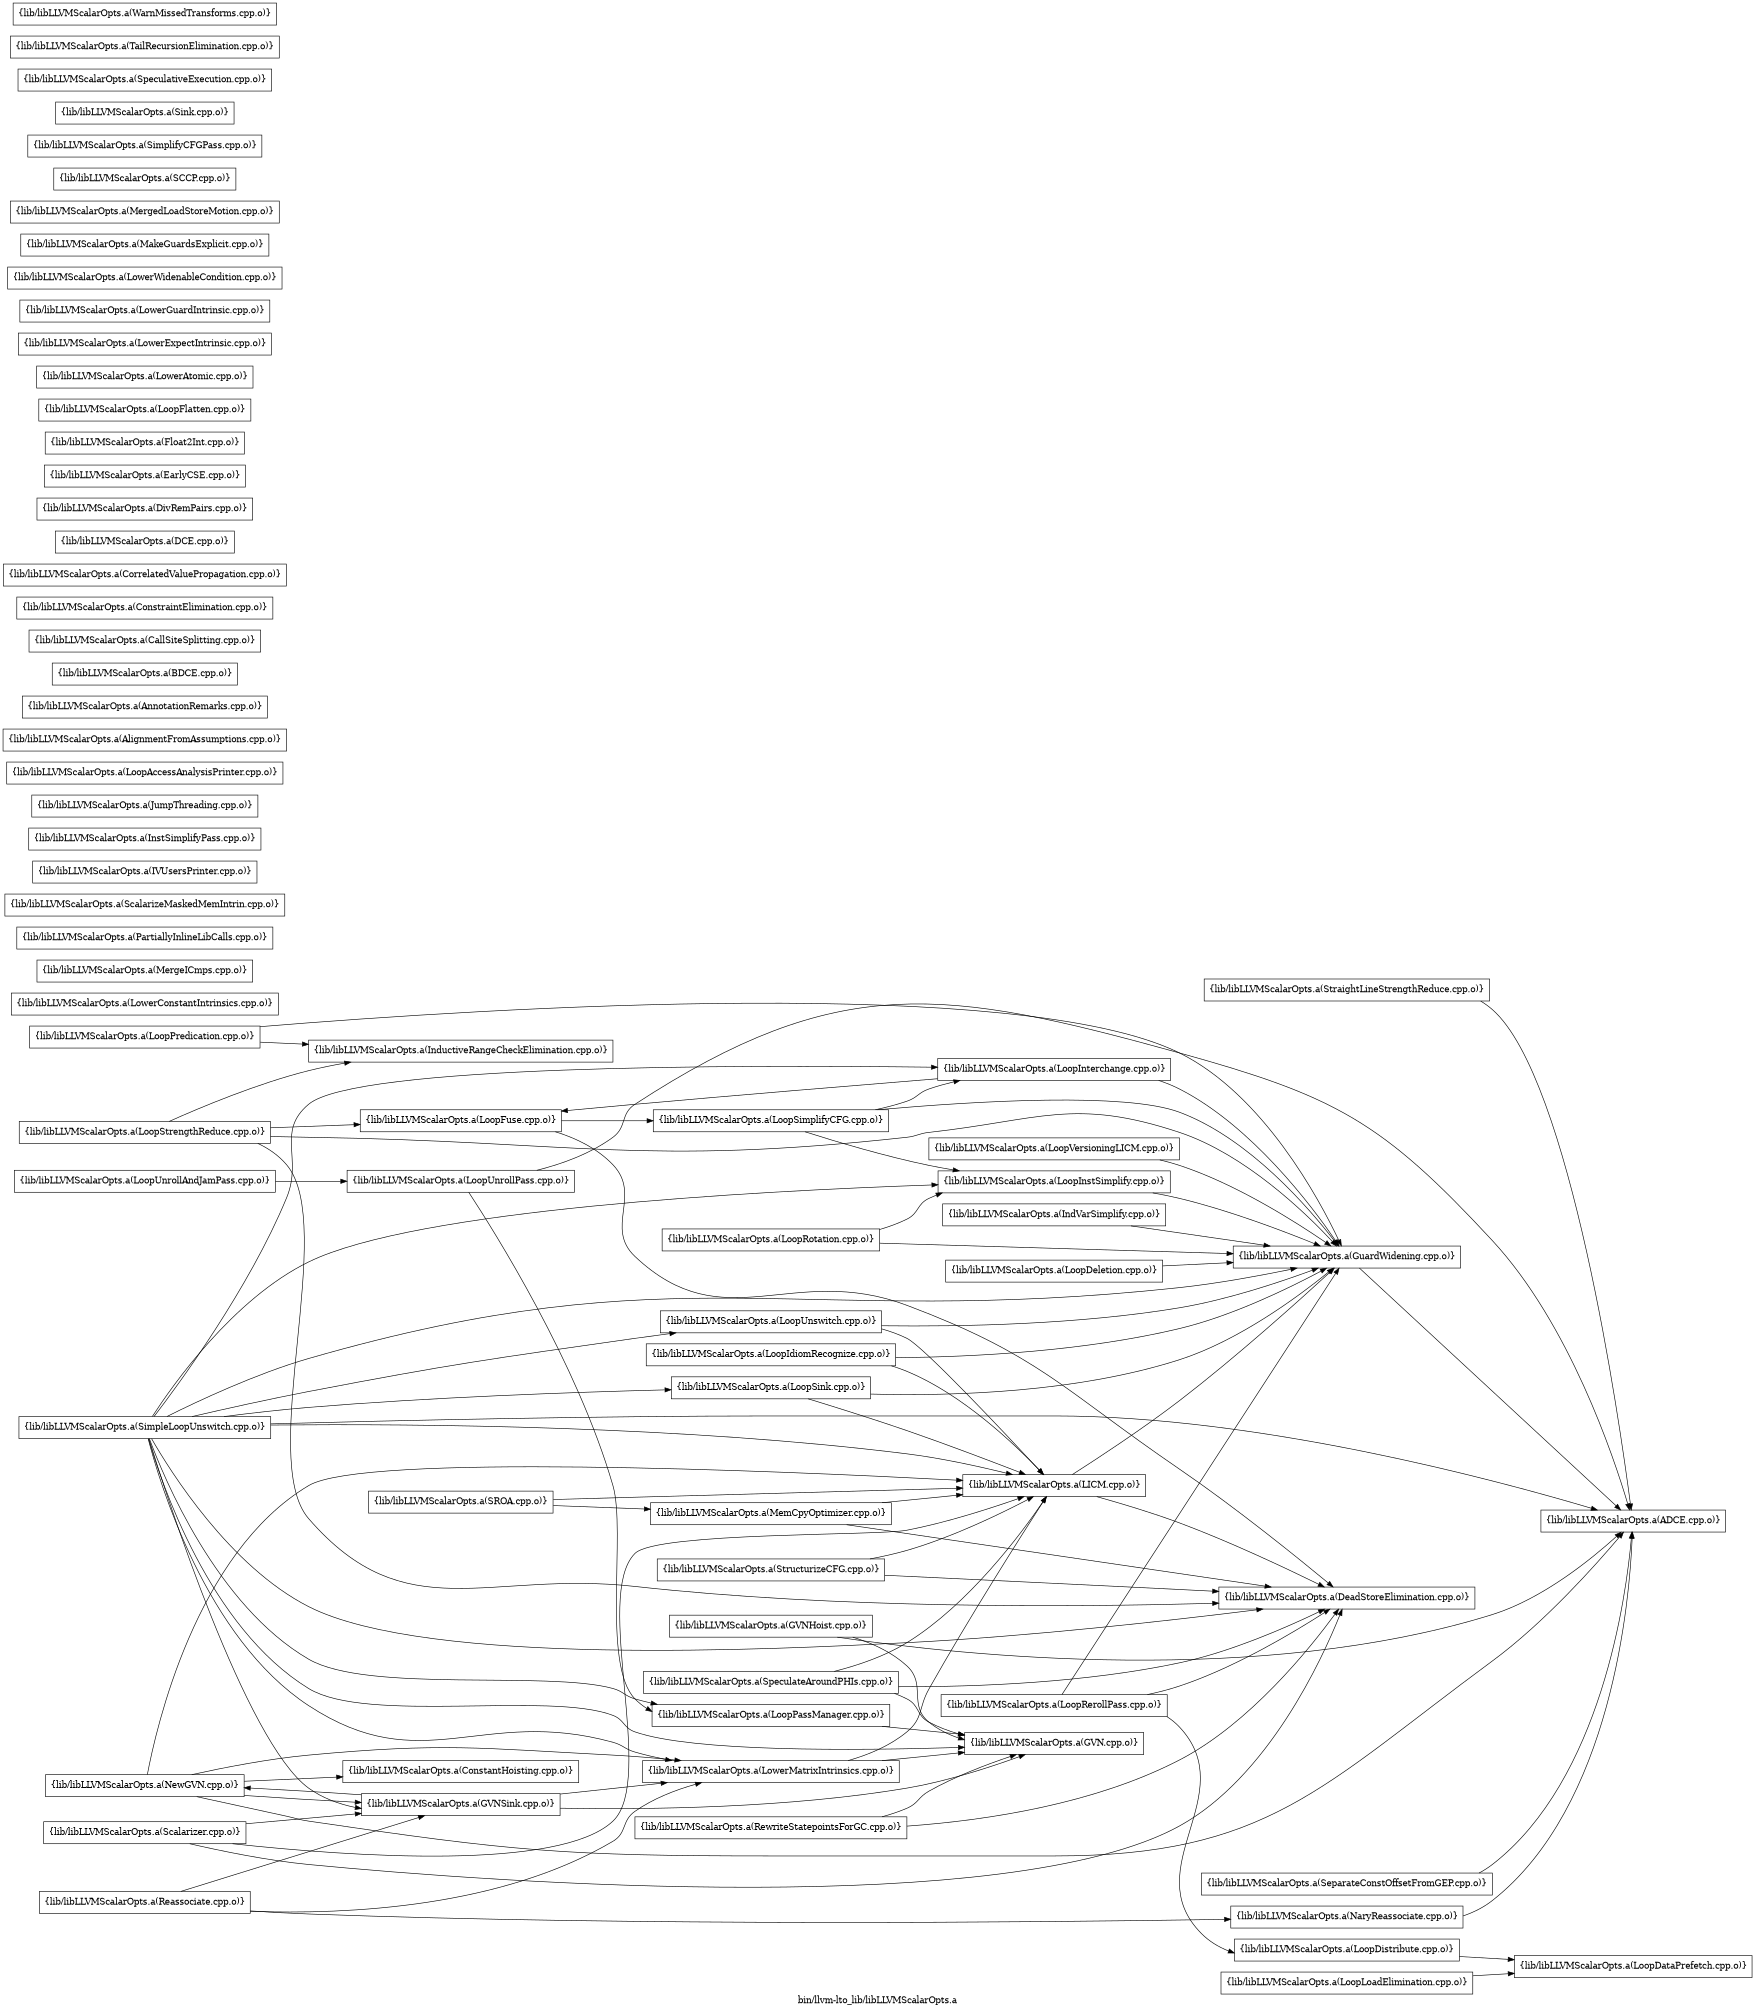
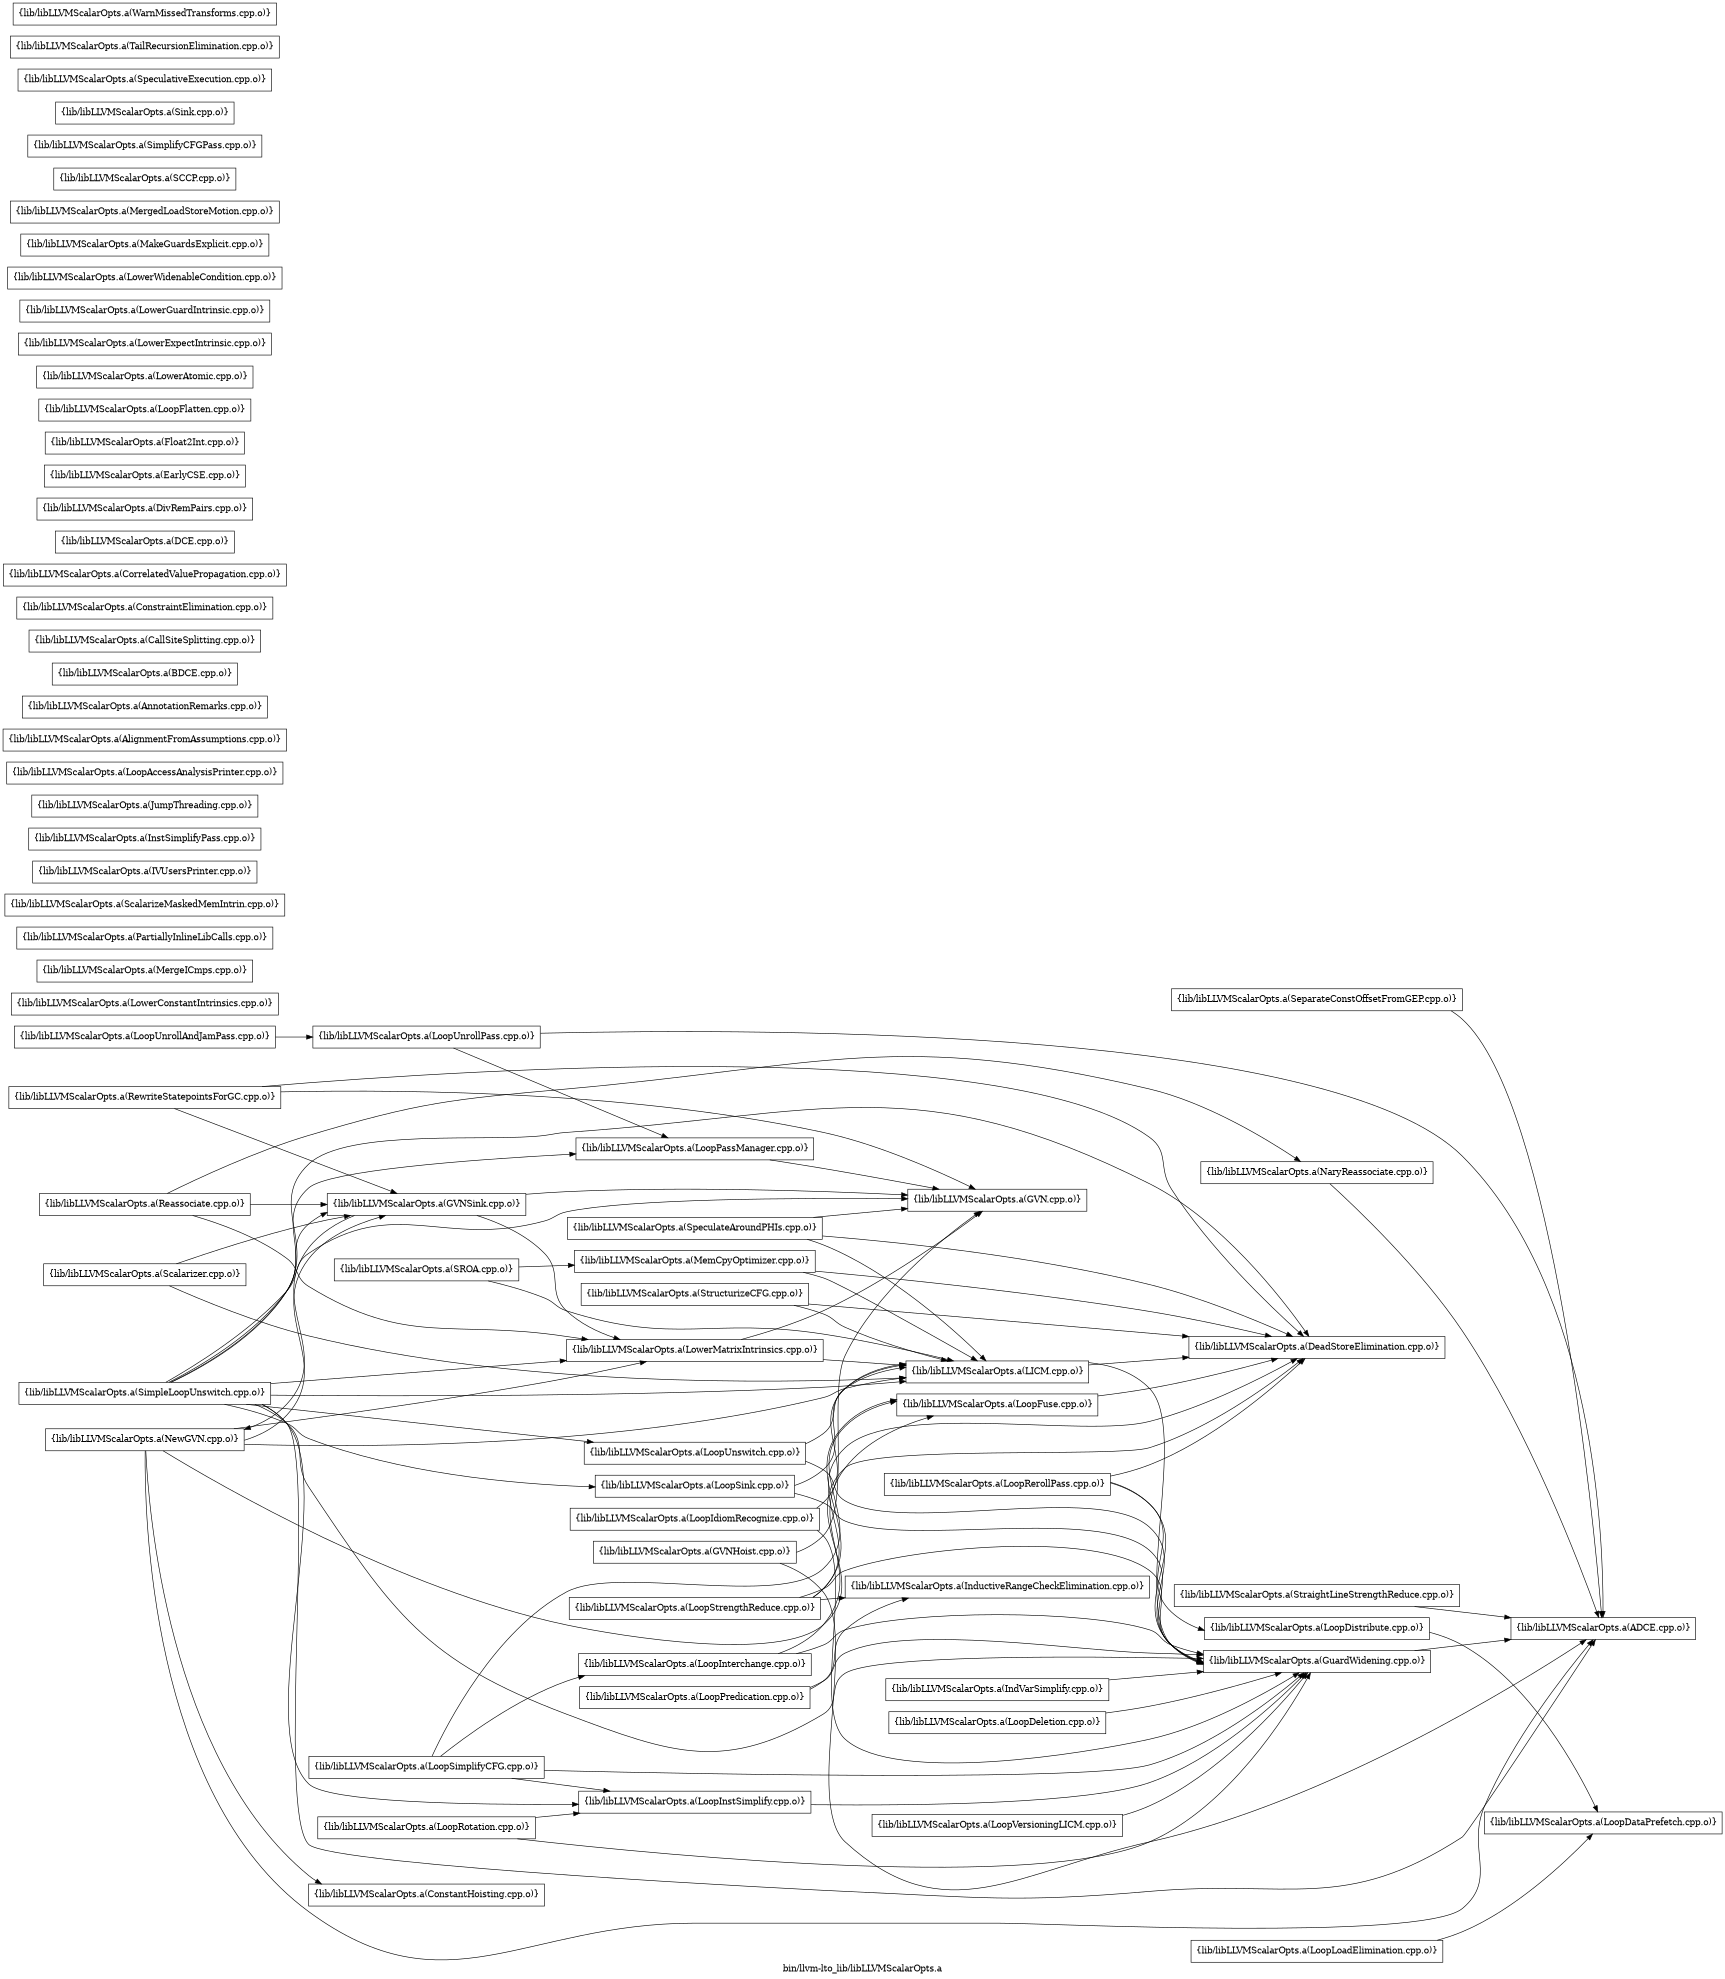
edge "{lib/libLLVMScalarOpts.a(SimpleLoopUnswitch.cpp.o)}" -> "{lib/libLLVMScalarOpts.a(LoopInterchange.cpp.o)}": removed
edge "{lib/libLLVMScalarOpts.a(LoopFuse.cpp.o)}" -> "{lib/libLLVMScalarOpts.a(LoopSimplifyCFG.cpp.o)}": reversed
edge "{lib/libLLVMScalarOpts.a(RewriteStatepointsForGC.cpp.o)}" -> "{lib/libLLVMScalarOpts.a(GVNSink.cpp.o)}": added
edge "{lib/libLLVMScalarOpts.a(Scalarizer.cpp.o)}" -> "{lib/libLLVMScalarOpts.a(DeadStoreElimination.cpp.o)}": now "{lib/libLLVMScalarOpts.a(NewGVN.cpp.o)}" -> "{lib/libLLVMScalarOpts.a(DeadStoreElimination.cpp.o)}"
